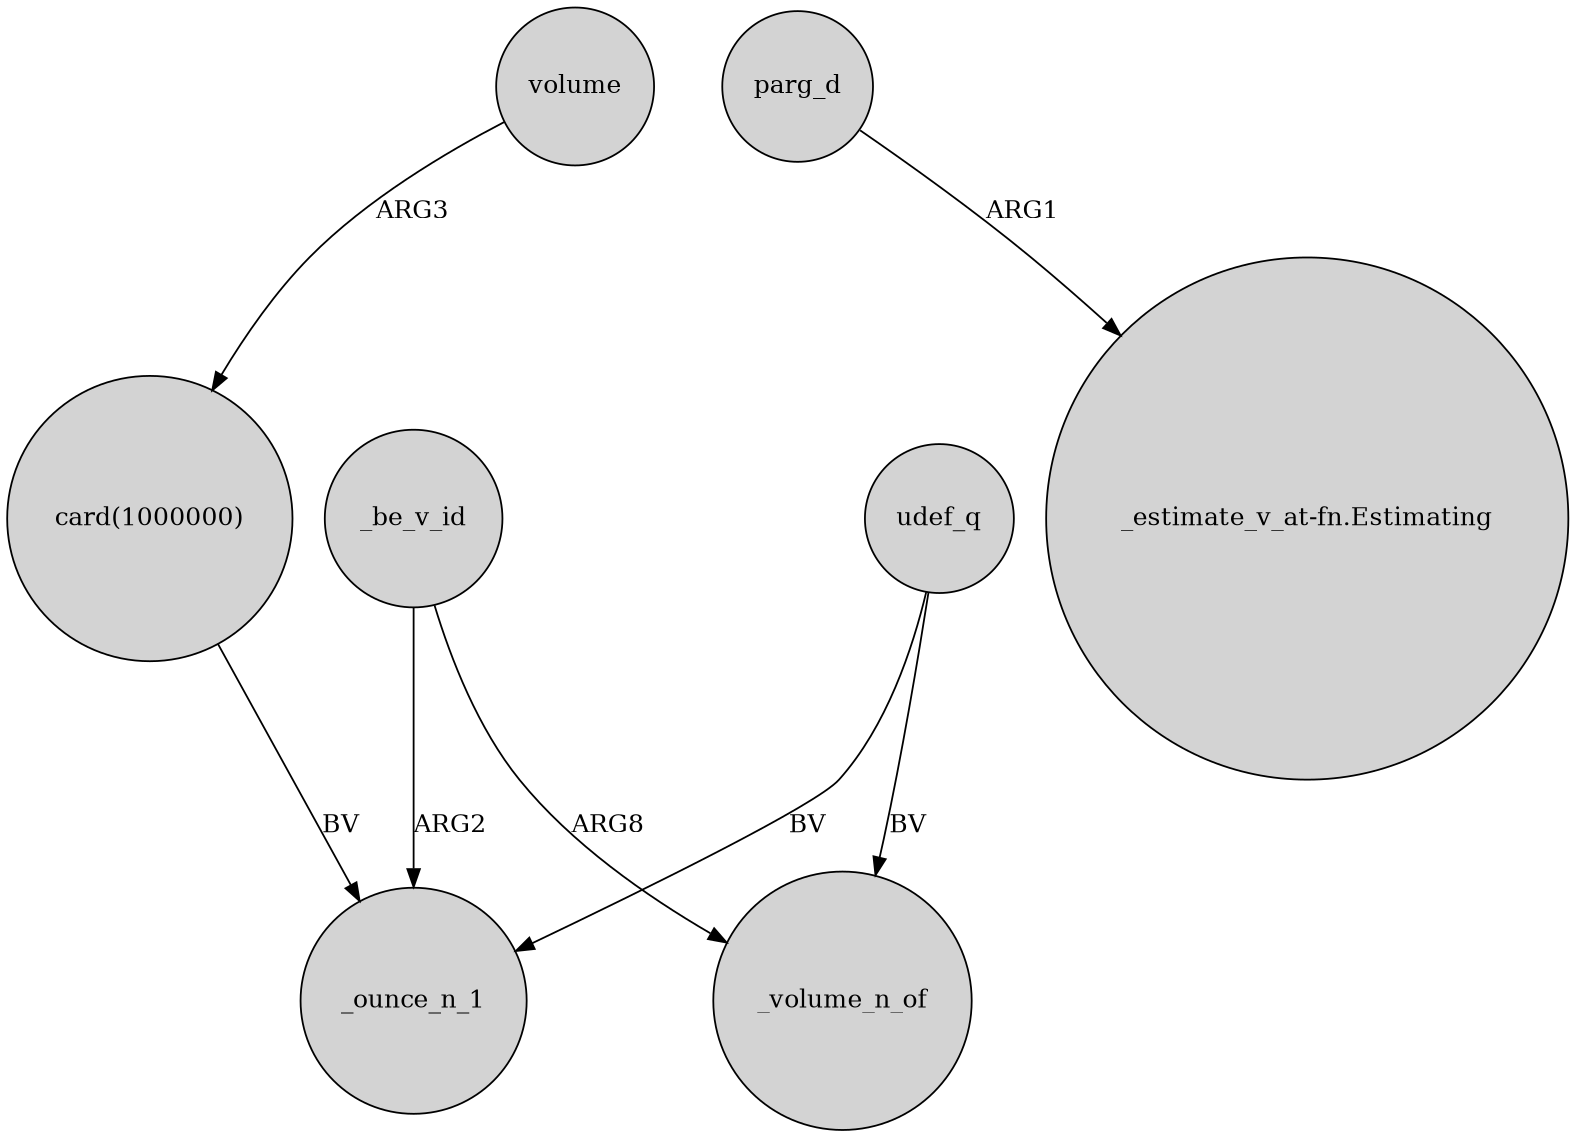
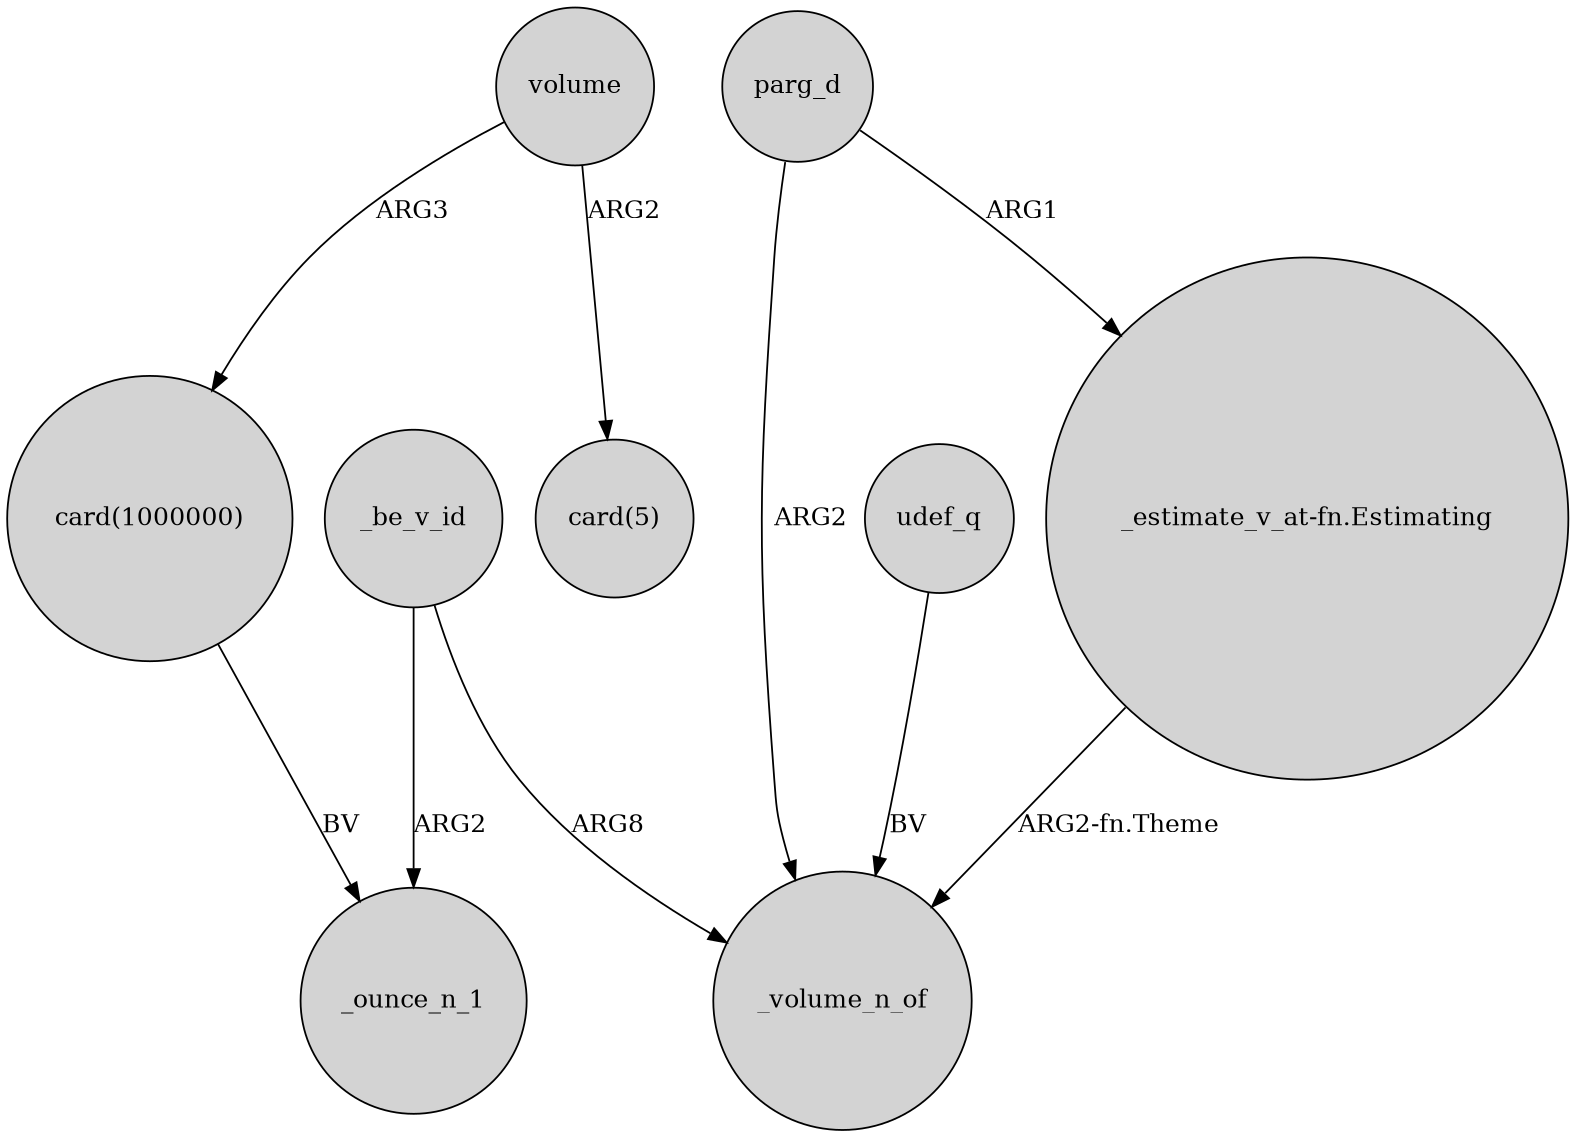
edge "parg_d" -> "_volume_n_of": added, label "ARG2"
node "card(5)": added
edge "_estimate_v_at-fn.Estimating" -> "_volume_n_of": added, label "ARG2-fn.Theme"
edge "udef_q" -> "_ounce_n_1": removed, label "BV"
